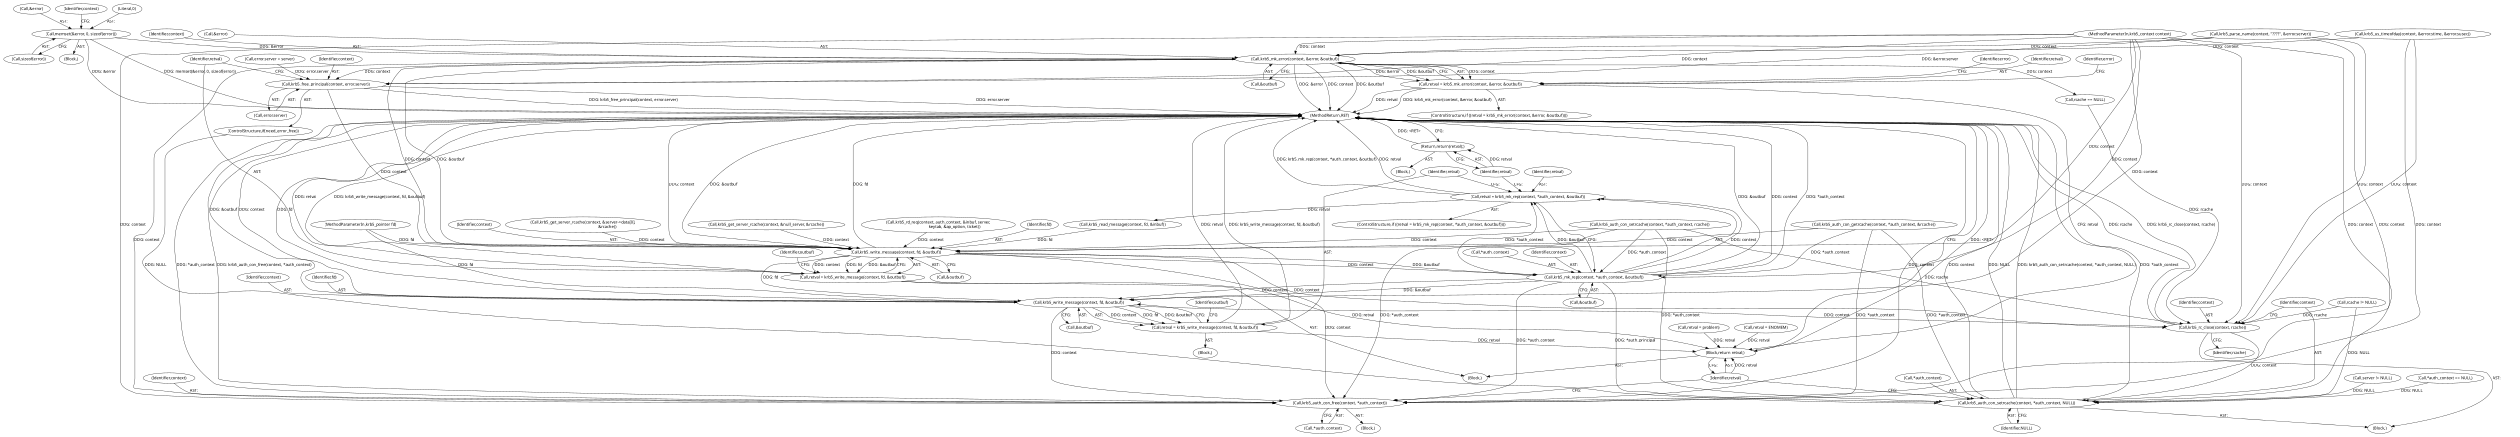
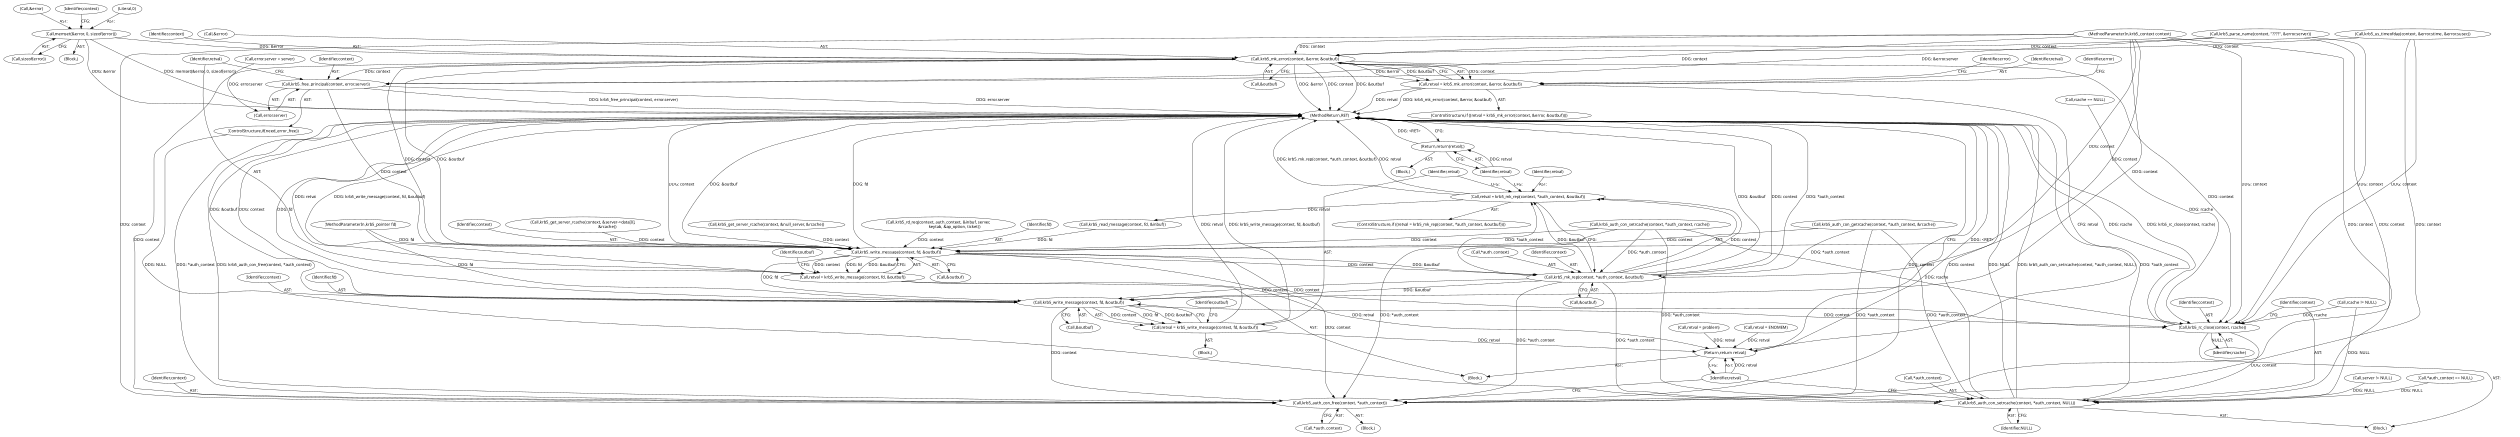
edge "(Call,krb5_mk_error(context, &error, &outbuf))" -> "(Call,rcache == NULL)": now "(Call,krb5_mk_error(context, &error, &outbuf))" -> "(Call,krb5_rc_close(context, rcache))"
edge "(Call,error.server = server)" -> "(Call,krb5_free_principal(context, error.server))": now "(Call,error.server = server)" -> "(Call,error.server)"
edge "(Call,krb5_mk_rep(context, *auth_context, &outbuf))" -> "(Call,krb5_auth_con_setrcache(context, *auth_context, NULL))": label "DDG: *auth_principal" -> "DDG: *auth_context"
edge "(Call,krb5_rc_close(context, rcache))" -> "(Identifier,rcache)": label "CFG: " -> "NULL: "
edge "(Identifier,rcache)" -> "(Call,krb5_rc_close(context, rcache))": added, label "AST:"
node "(Block,return retval;)": label "(Block,return retval;)" -> "(Return,return retval;)"
